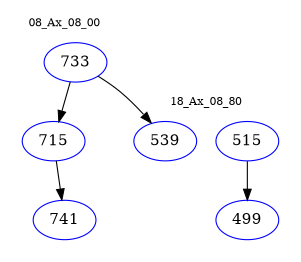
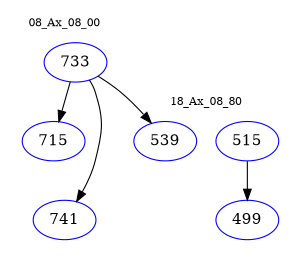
edge "715" -> "741": now "733" -> "741"
